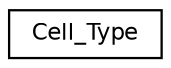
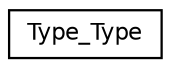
node "Cell_Type": label "Cell_Type" -> "Type_Type"
